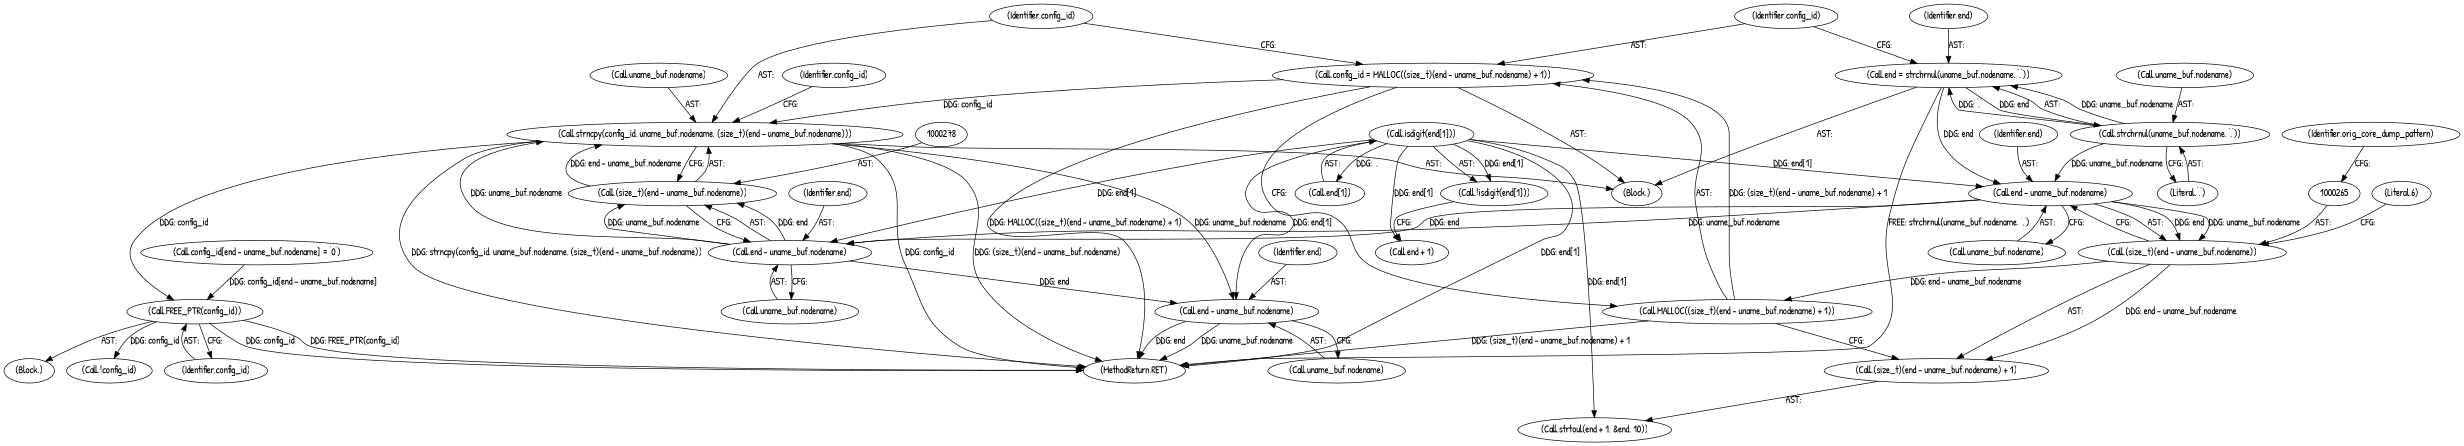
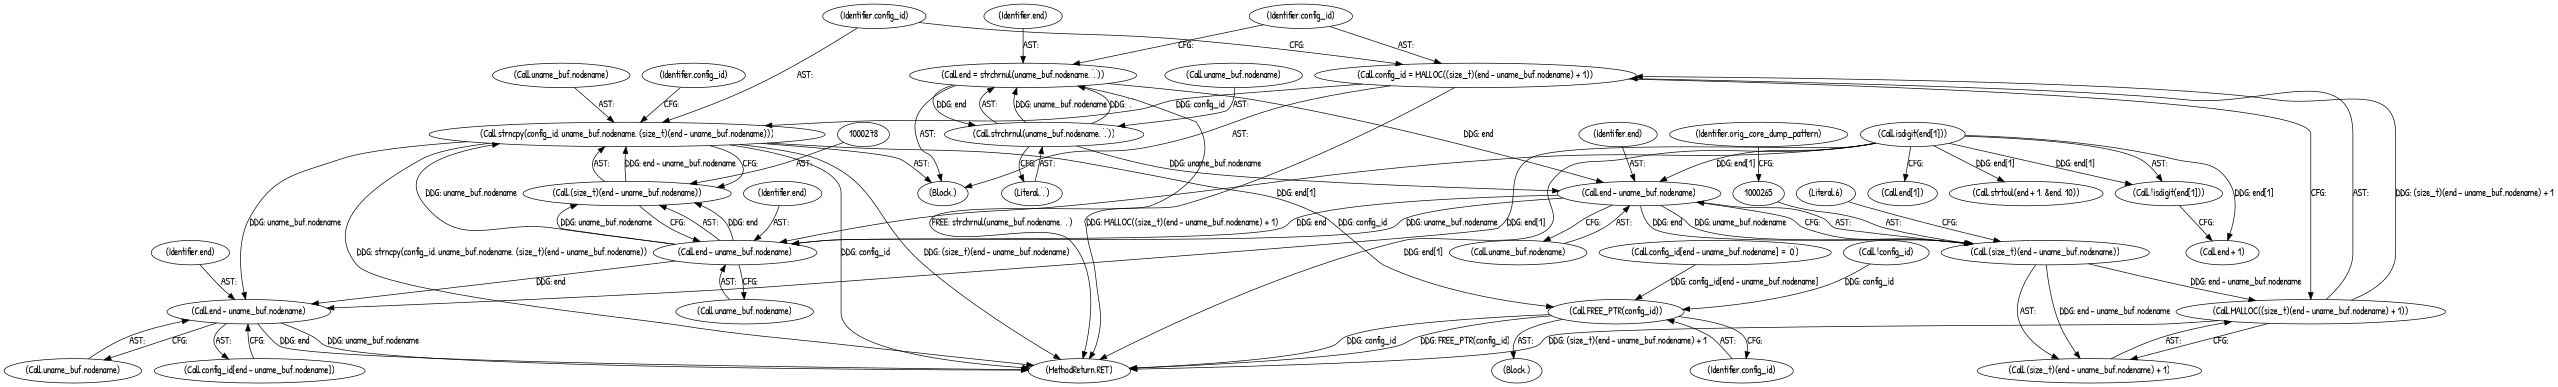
edge "(Call,end[1])" -> "(Call,isdigit(end[1]))": removed, label "AST:"
edge "(Call,isdigit(end[1]))" -> "(Call,end[1])": label "DDG: '.'" -> "CFG: "
edge "(Call,FREE_PTR(config_id))" -> "(Call,!config_id)": reversed
node "(Call,config_id[end - uname_buf.nodename])": added
edge "(Call,(size_t)(end - uname_buf.nodename) + 1)" -> "(Call,strtoul(end + 1, &end, 10))": now "(Call,(size_t)(end - uname_buf.nodename) + 1)" -> "(Call,MALLOC((size_t)(end - uname_buf.nodename) + 1))"
